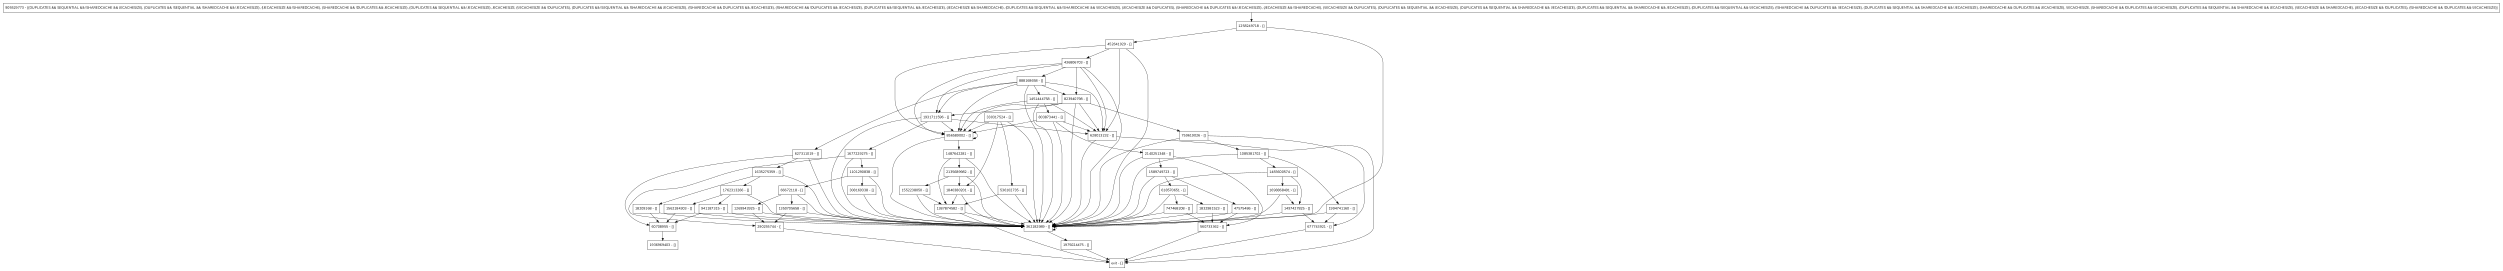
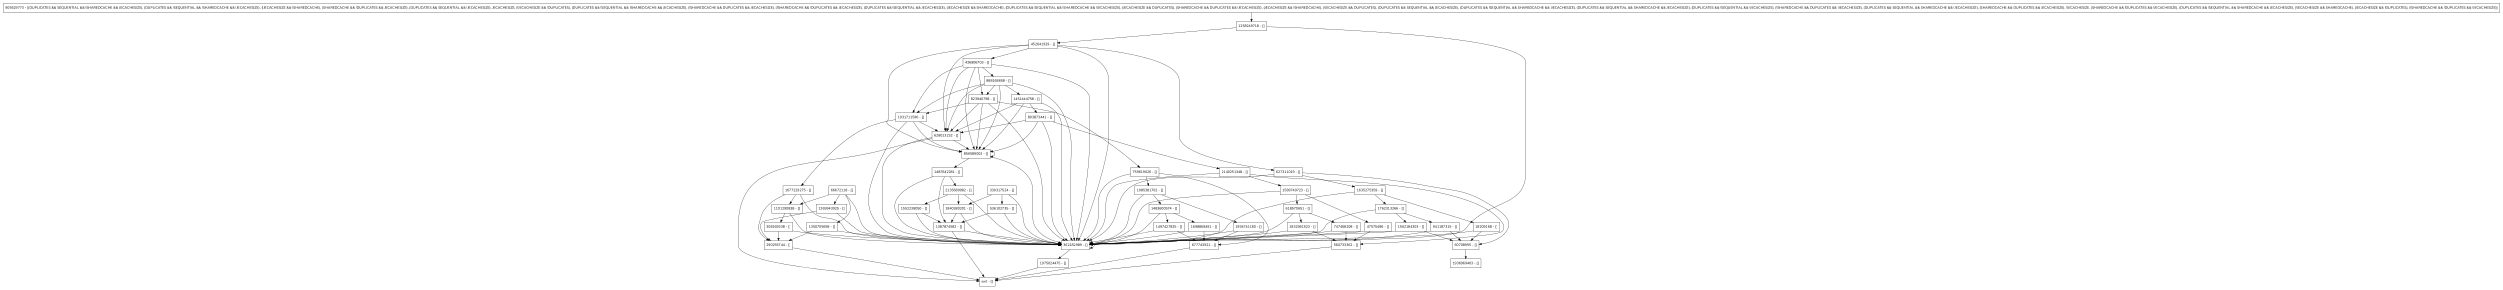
edge "888168658 - []" -> "627311019 - []": now "452641929 - []" -> "627311019 - []"
edge "330317524 - []" -> "856589002 - []": now "628013232 - []" -> "856589002 - []"
edge "1101290838 - []" -> "66672118 - []": reversed
edge "1698868491 - []" -> "1497427825 - []": now "1698868491 - []" -> "677743921 - []"
edge "308169338 - []" -> "290255744 - []": added
